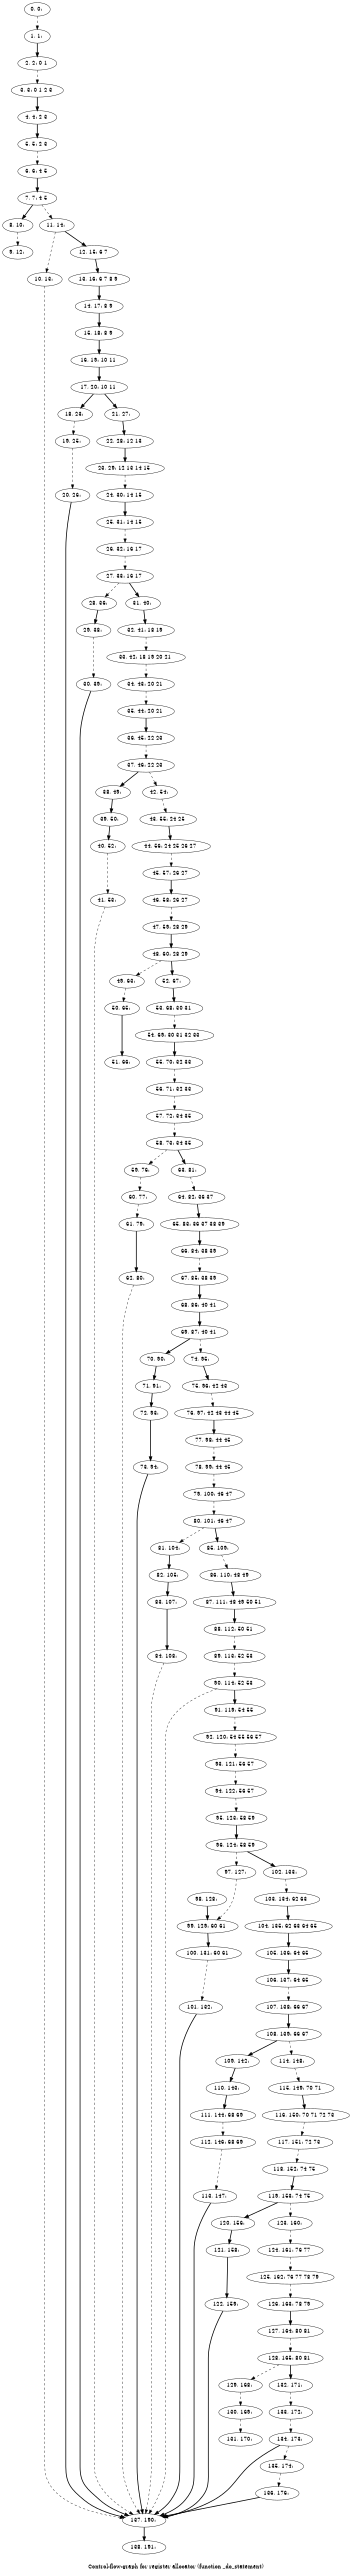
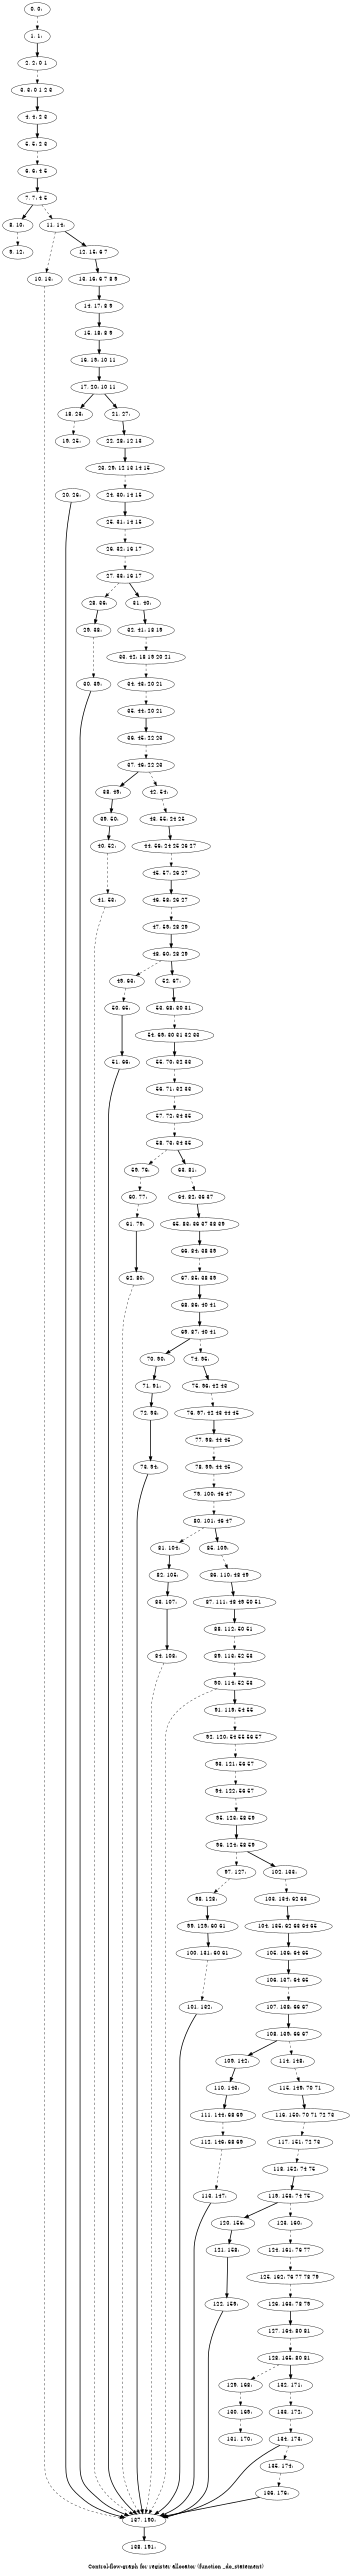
edge "19, 25:" -> "20, 26:": removed
edge "51, 66:" -> "137, 190:": added
edge "97, 127:" -> "99, 129: 60 61": now "97, 127:" -> "98, 128:"
